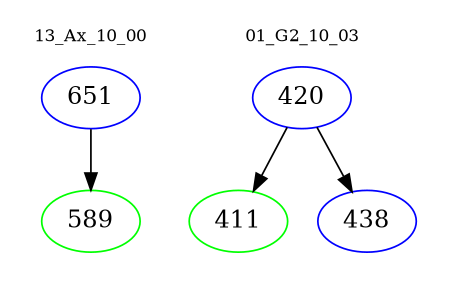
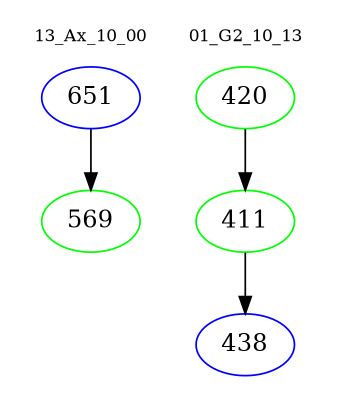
cluster "01_G2_10_03": label "01_G2_10_03" -> "01_G2_10_13"
node "420": color blue -> green
edge "420" -> "438": now "411" -> "438"
node "589": label "589" -> "569"
